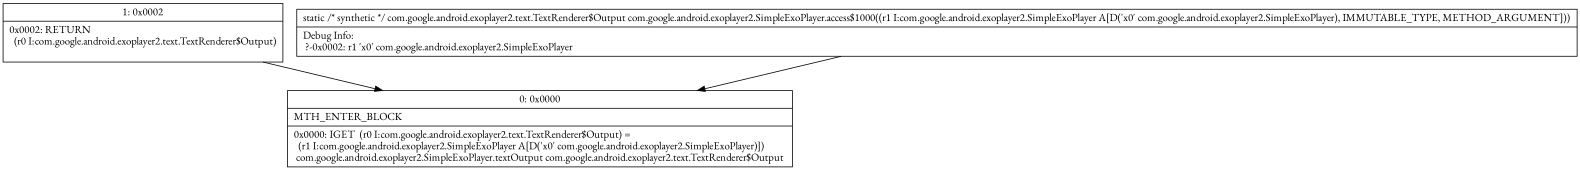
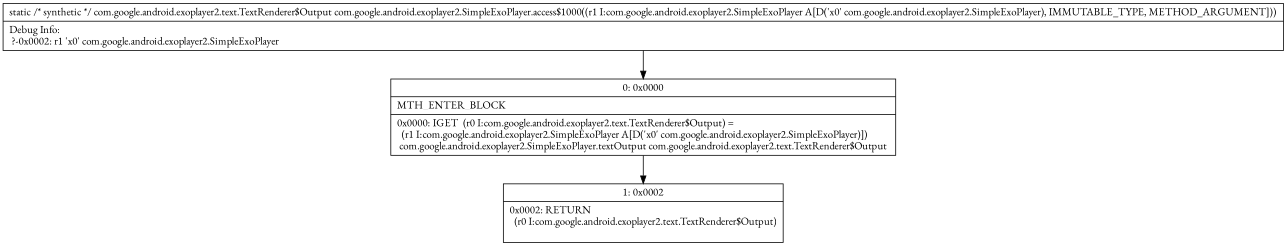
edge "1: 0x0002" -> "0: 0x0000": reversed
